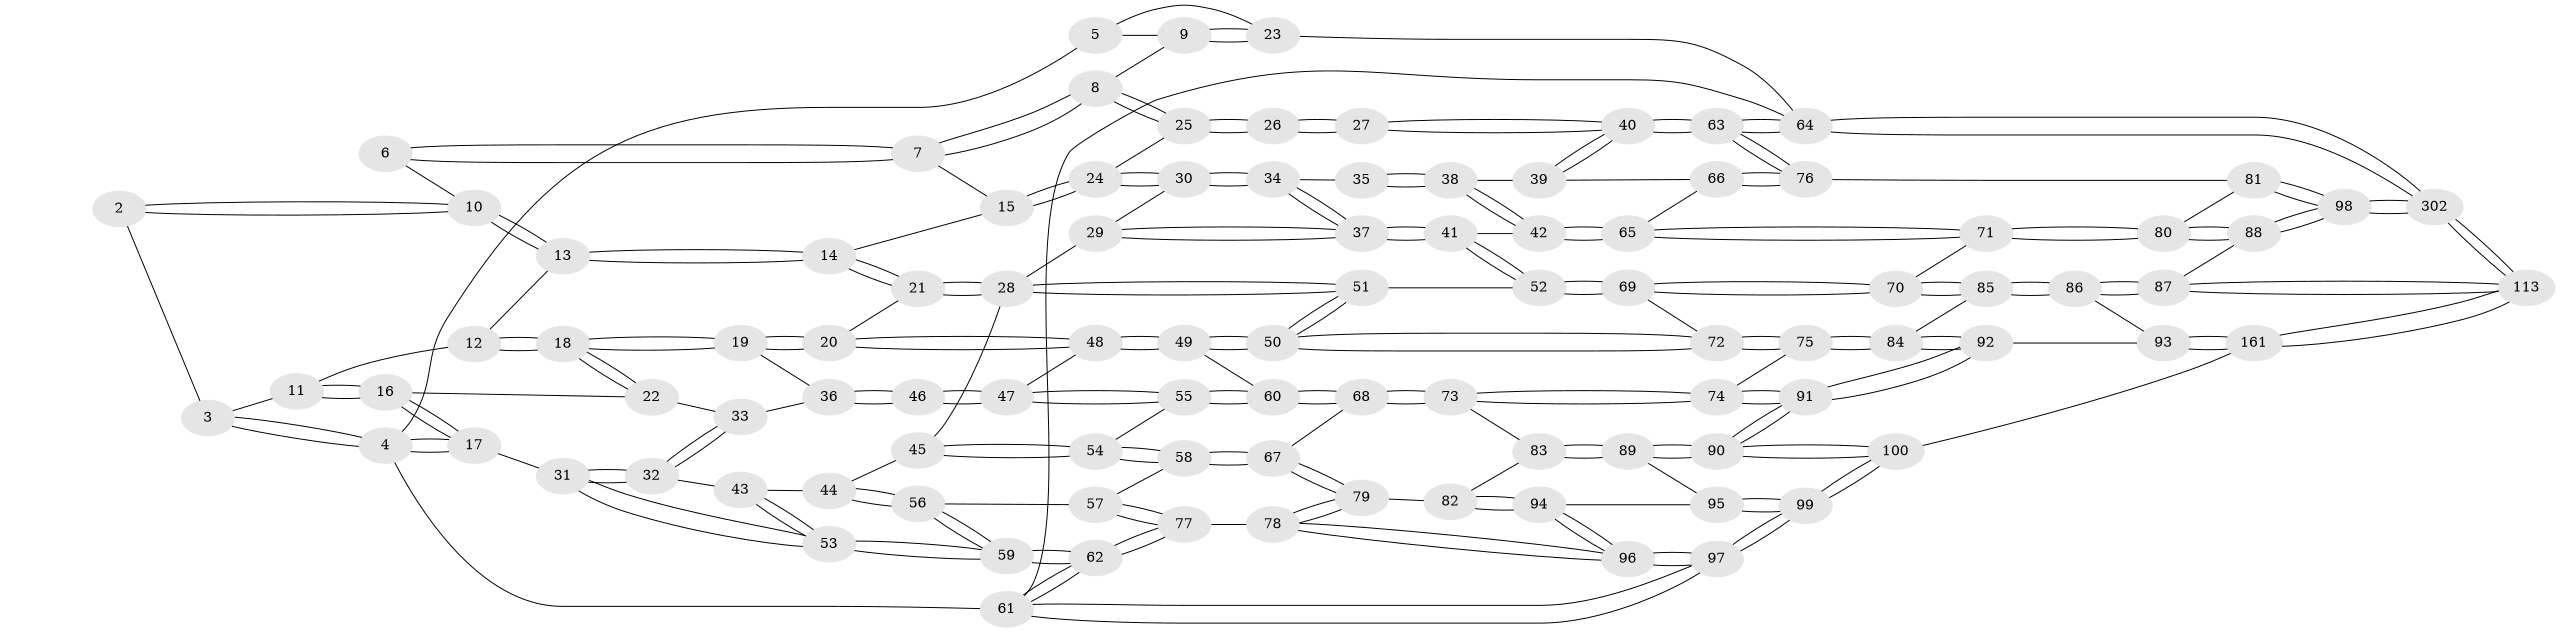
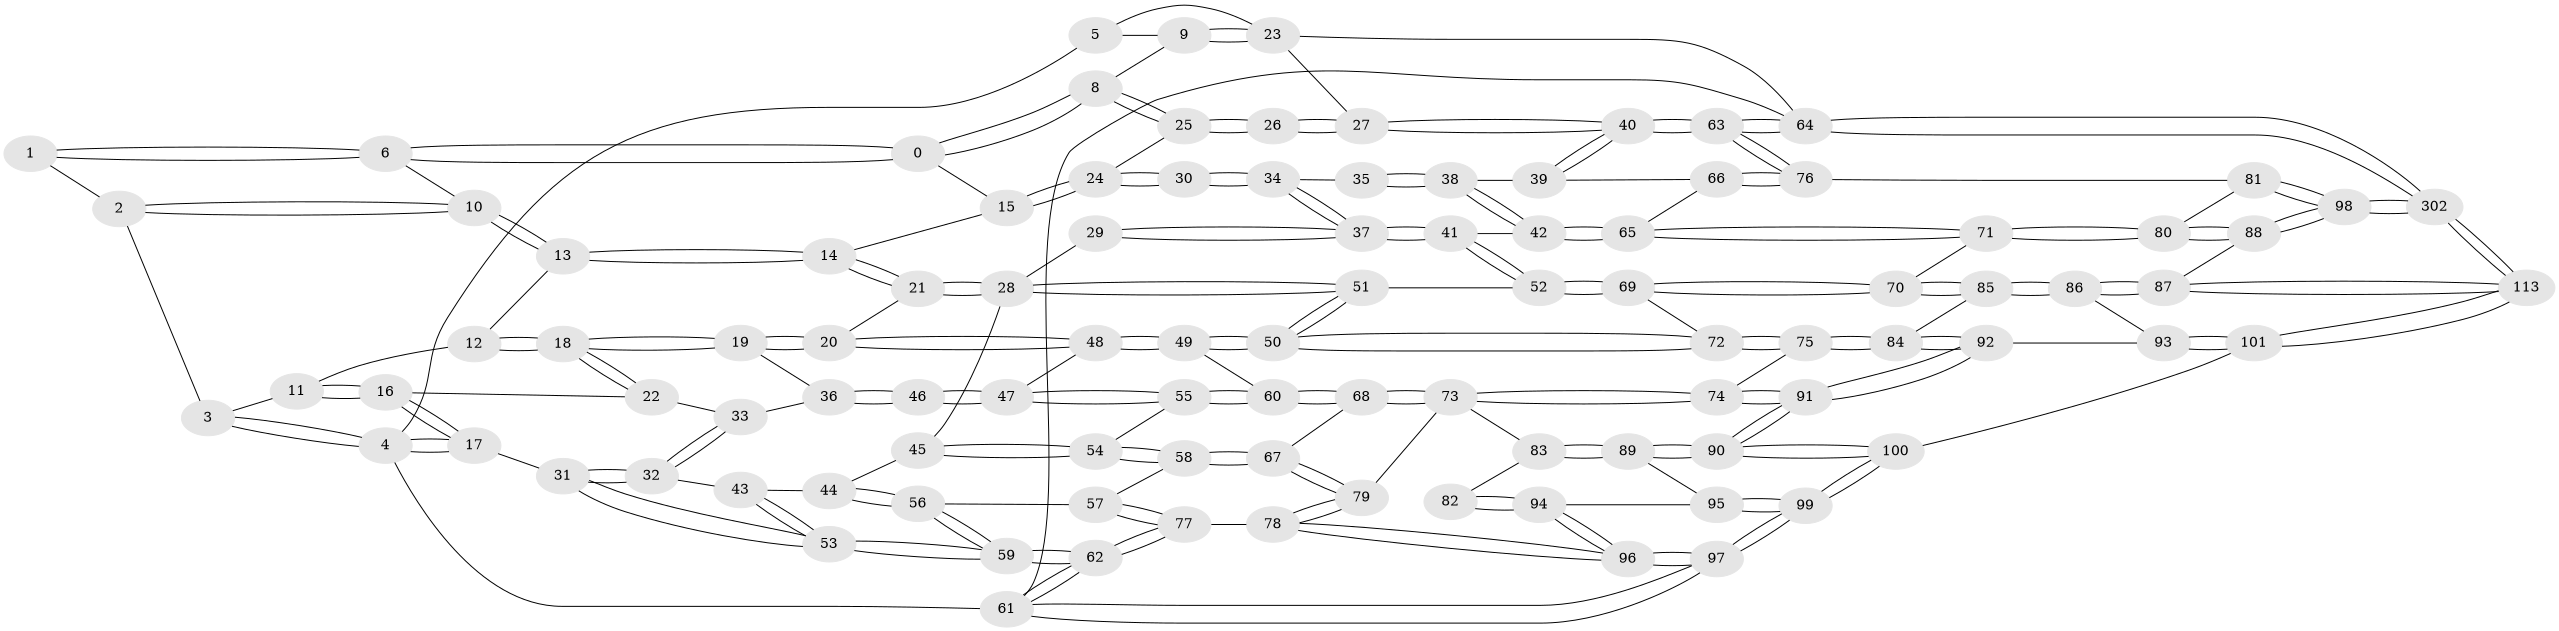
edge "23" -- "27": added
node "1": added
node "7": label "7" -> "0"
edge "30" -- "29": removed
node "161": label "161" -> "101"
edge "79" -- "82": now "79" -- "73"
